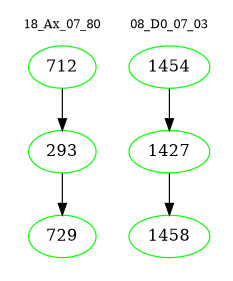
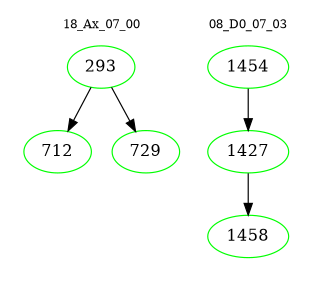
cluster "18_Ax_07_80": label "18_Ax_07_80" -> "18_Ax_07_00"
edge "712" -> "293": reversed
